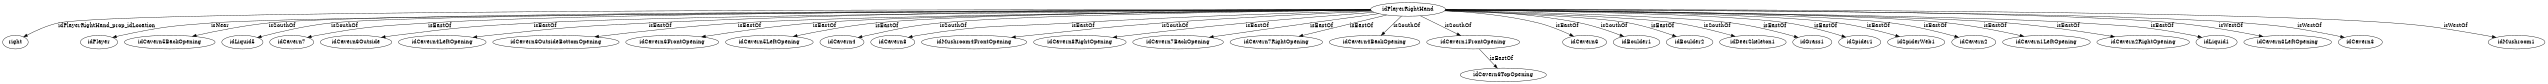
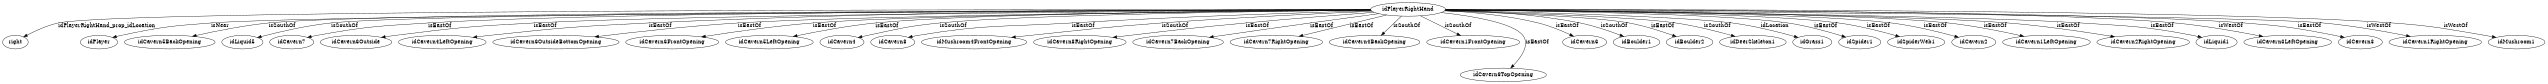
edge "idPlayerRightHand" -> "idGrass1": label "isEastOf" -> "idLocation"
edge "idPlayerRightHand" -> "idCavern3": label "isWestOf" -> "isEastOf"
node "idCavern1RightOpening": added
edge "idCavern1FrontOpening" -> "idCavern6TopOpening": now "idPlayerRightHand" -> "idCavern6TopOpening"
